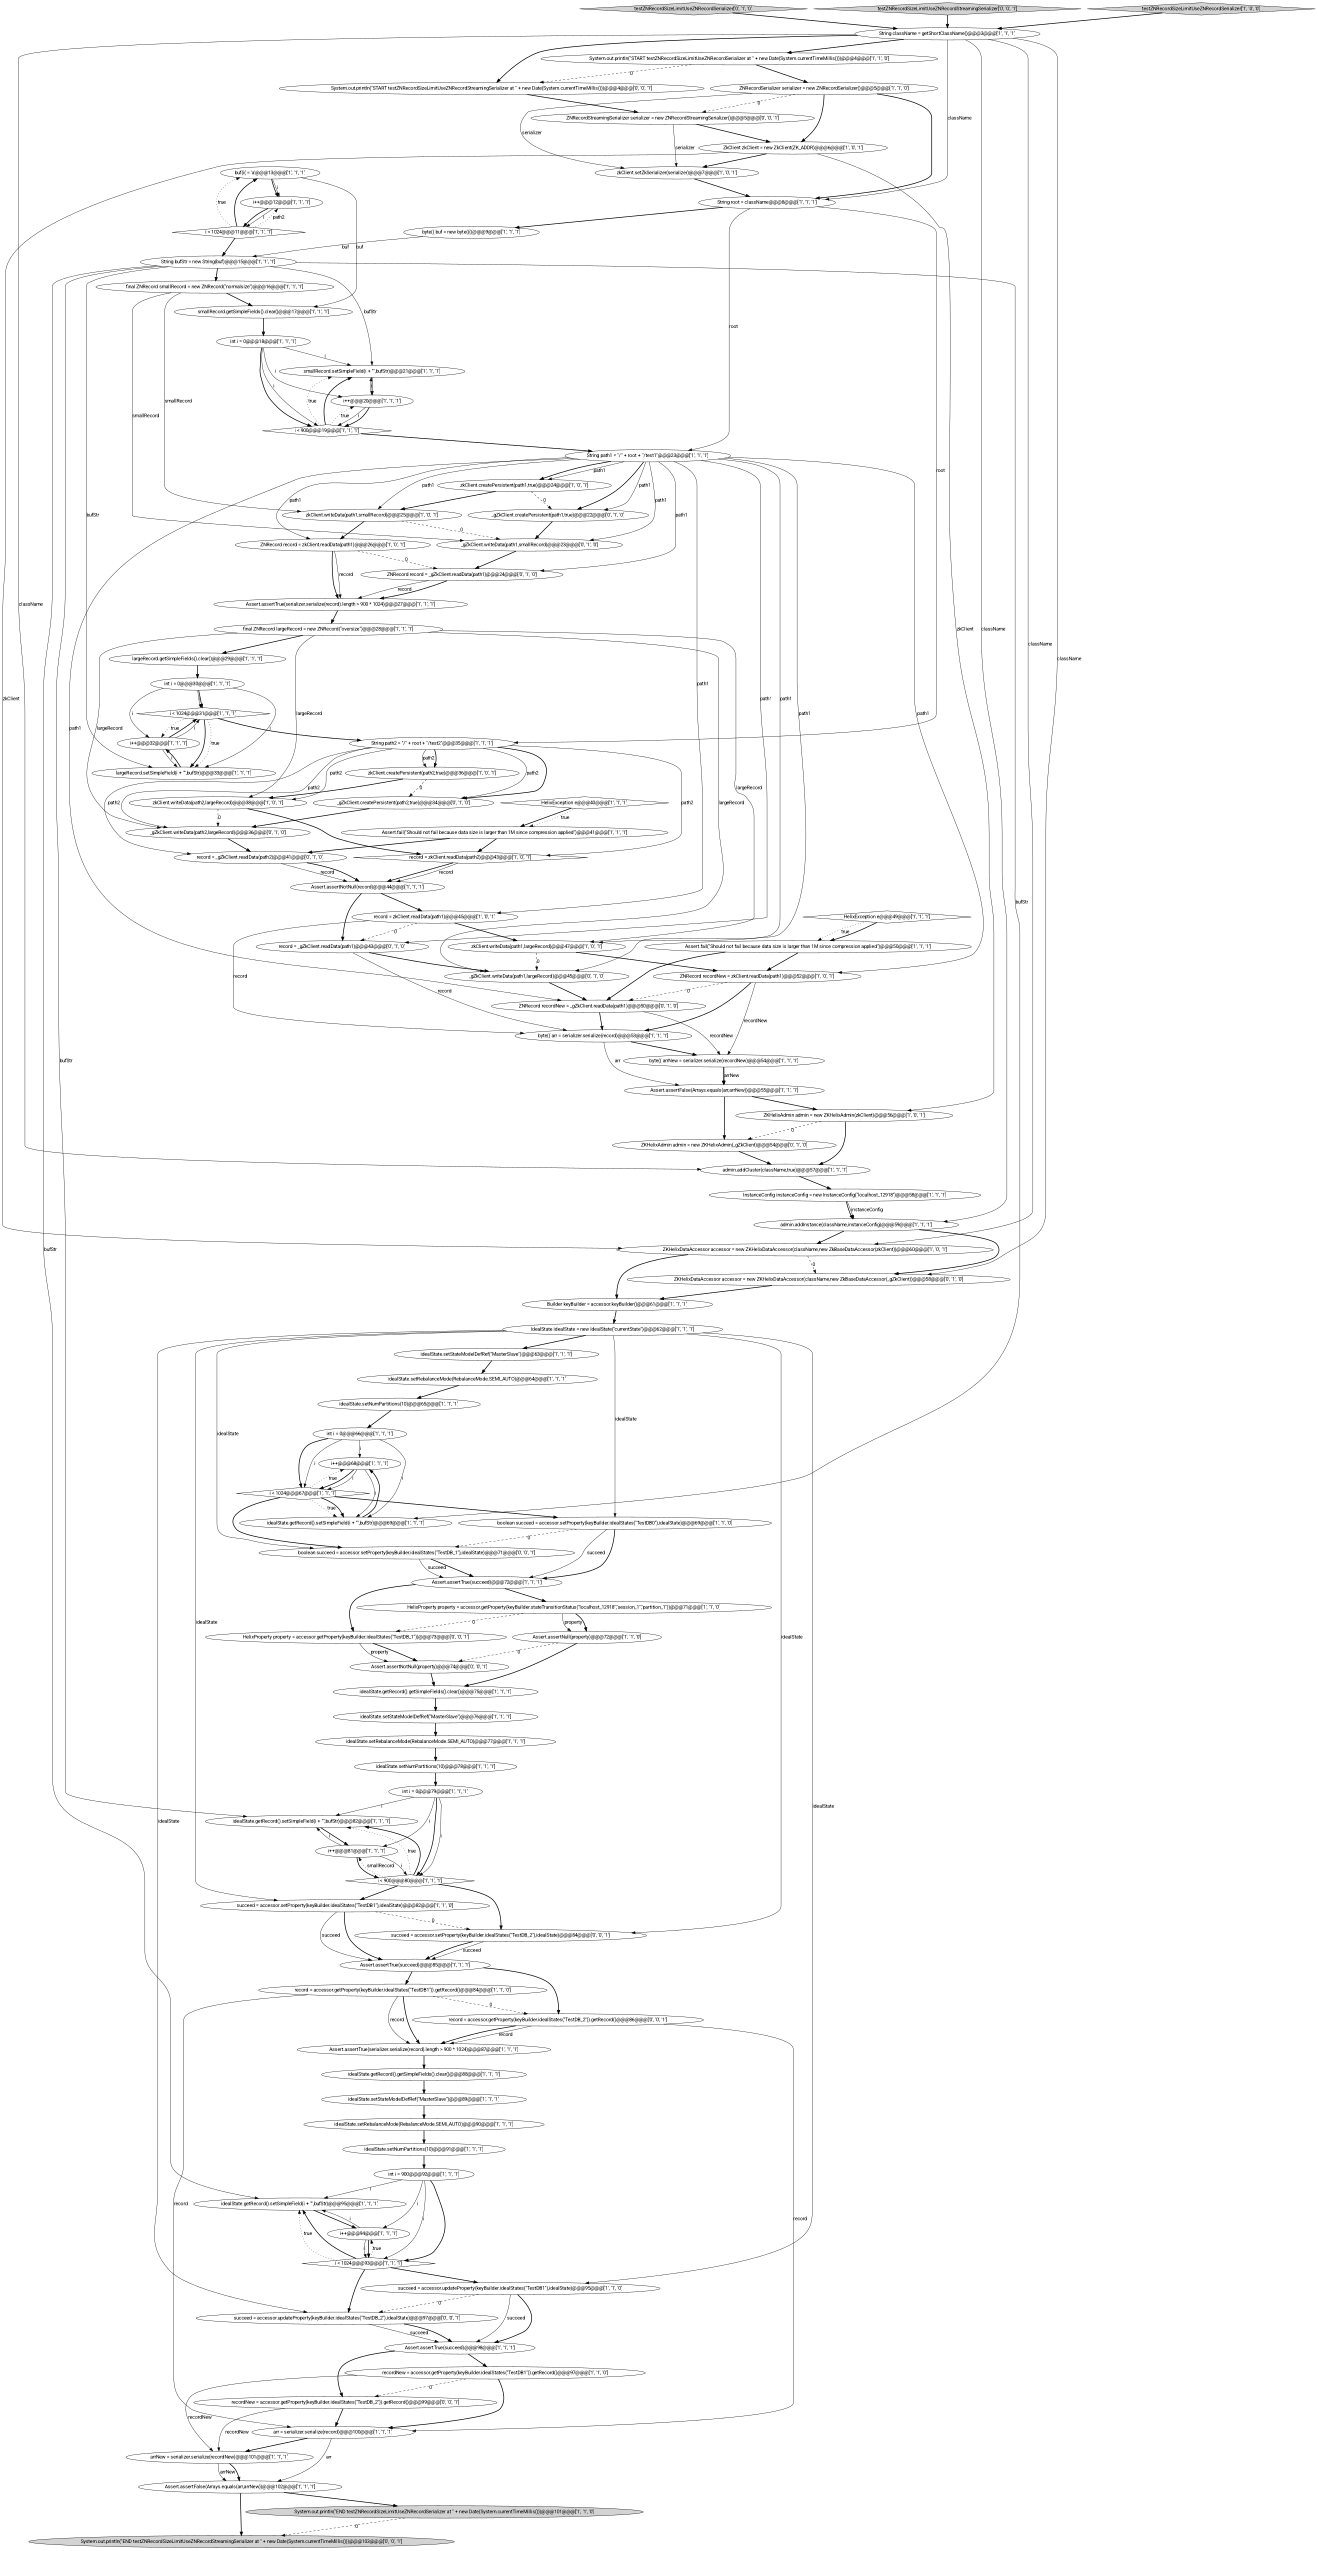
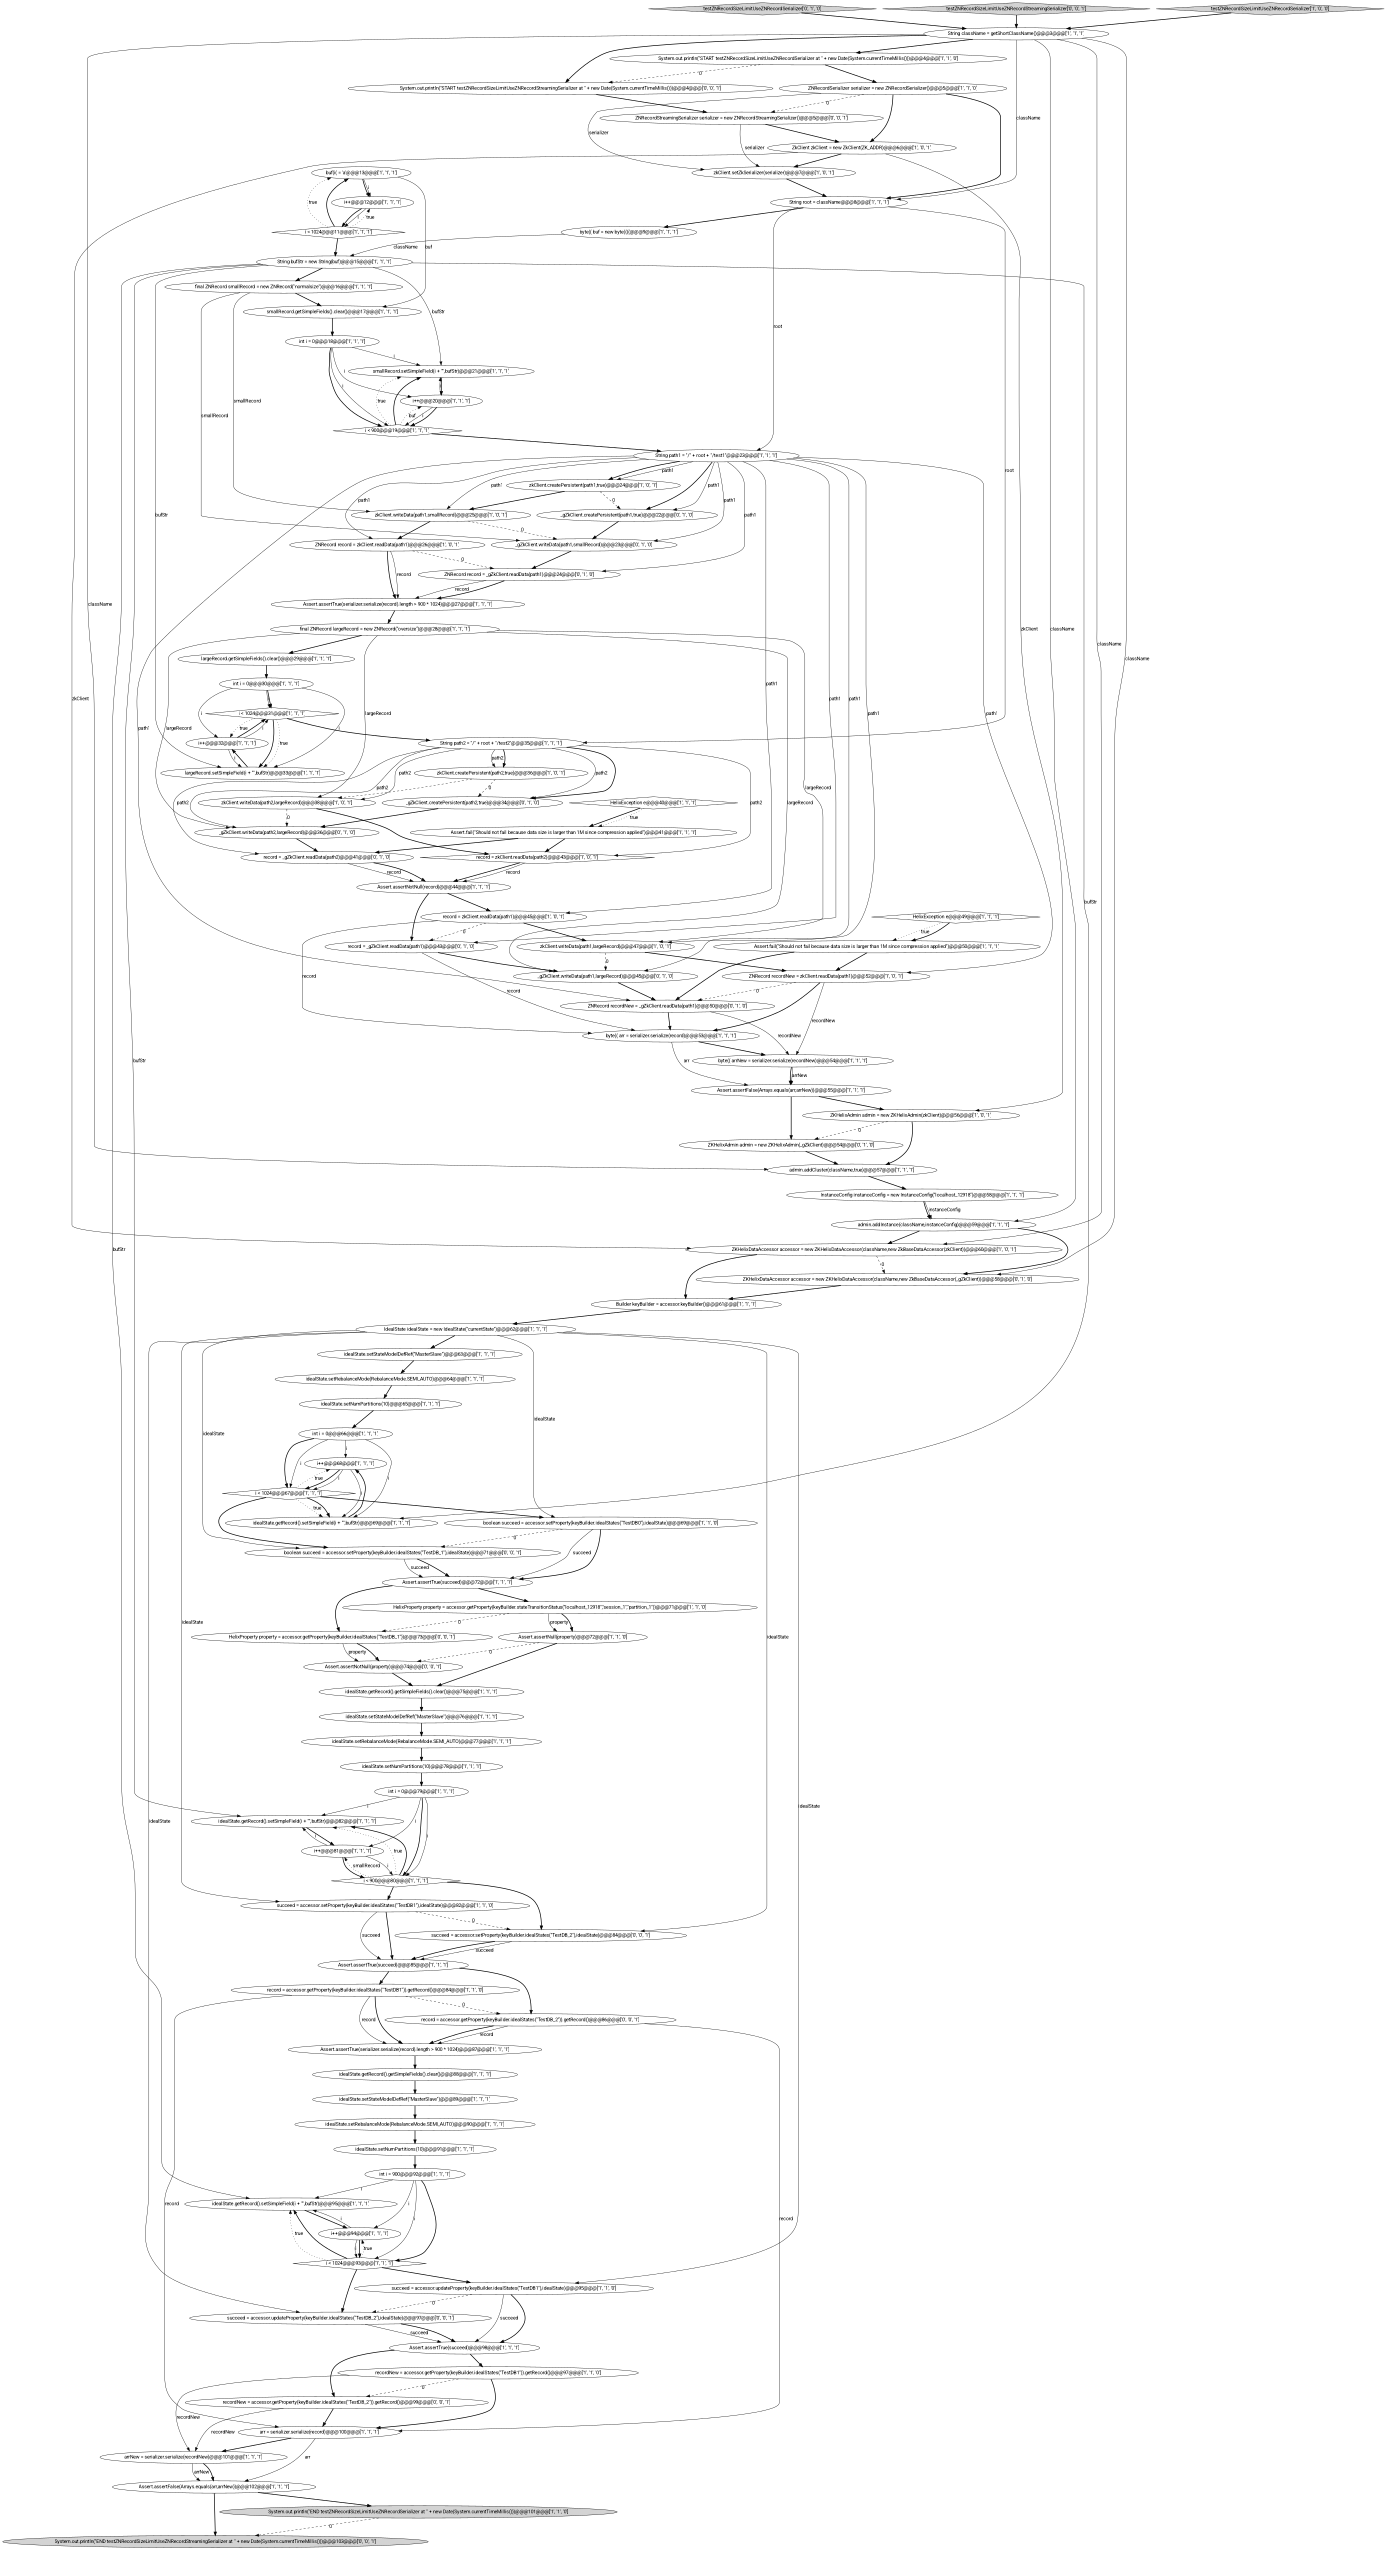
edge "i < 1024@@@11@@@['1', '1', '1']" -> "i++@@@12@@@['1', '1', '1']": label "path2" -> "true"
edge "byte(( buf = new byte((((@@@9@@@['1', '1', '1']" -> "String bufStr = new String(buf)@@@15@@@['1', '1', '1']": label "buf" -> "className"
edge "i < 900@@@19@@@['1', '1', '1']" -> "i++@@@20@@@['1', '1', '1']": label "true" -> "buf"
edge "zkClient.createPersistent(path2,true)@@@36@@@['1', '0', '1']" -> "zkClient.writeData(path2,largeRecord)@@@38@@@['1', '0', '1']": style bold -> dashed
